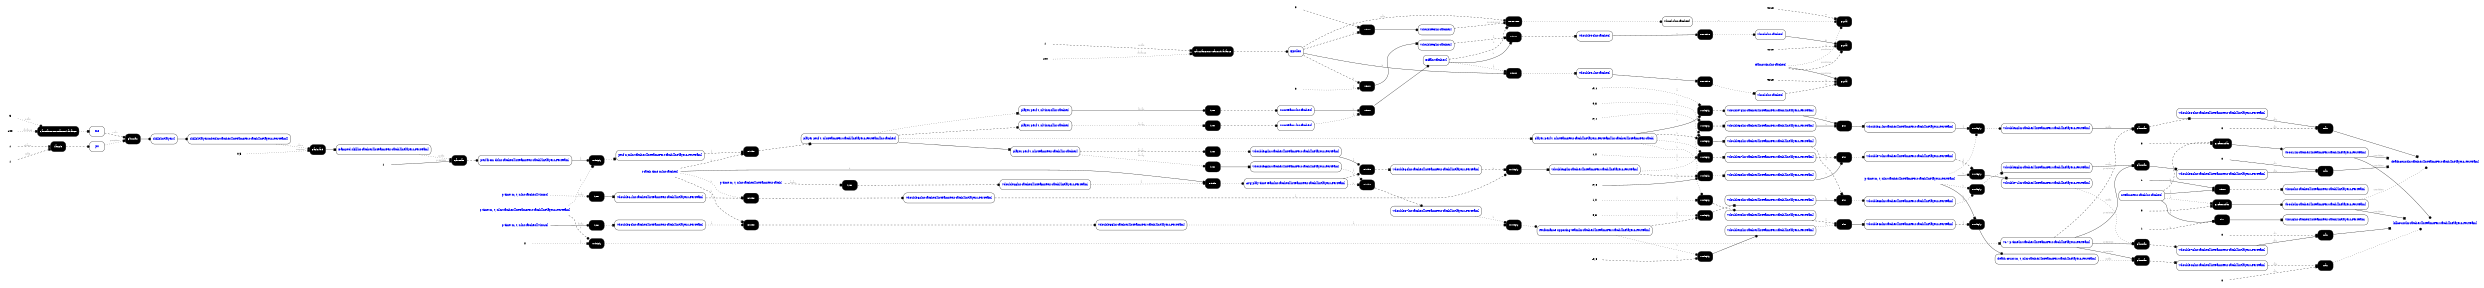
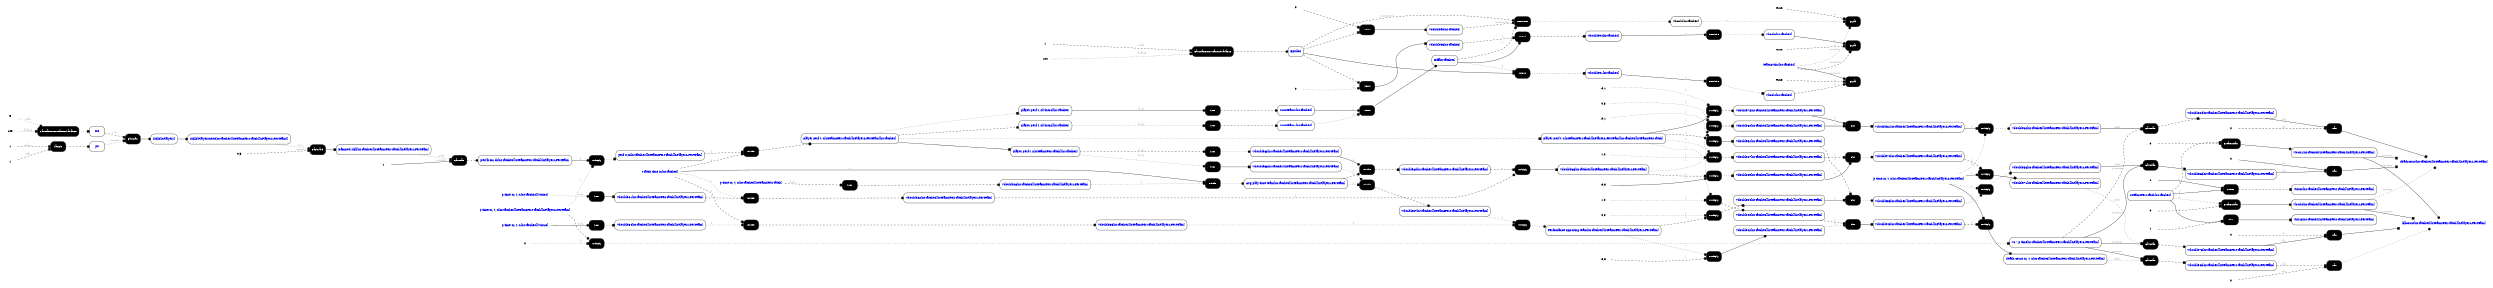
edge "Epsilon" -> "IsBetween": label "scale" -> "upperBound"
edge "0,5" -> "Backward": style dotted -> dashed
